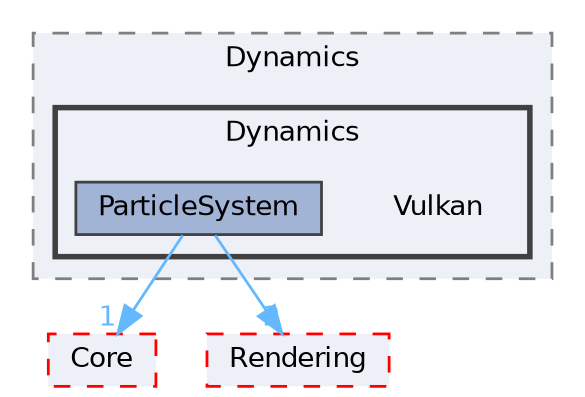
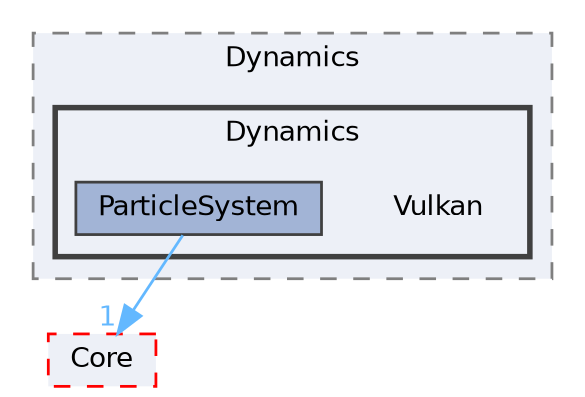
node "Rendering": removed
